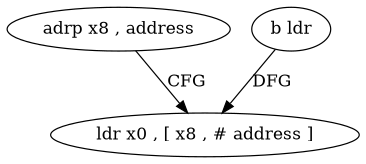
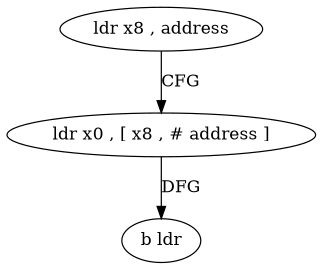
node "adrp x8 , address": label "adrp x8 , address" -> "ldr x8 , address"
edge "b ldr" -> "ldr x0 , [ x8 , # address ]": reversed
